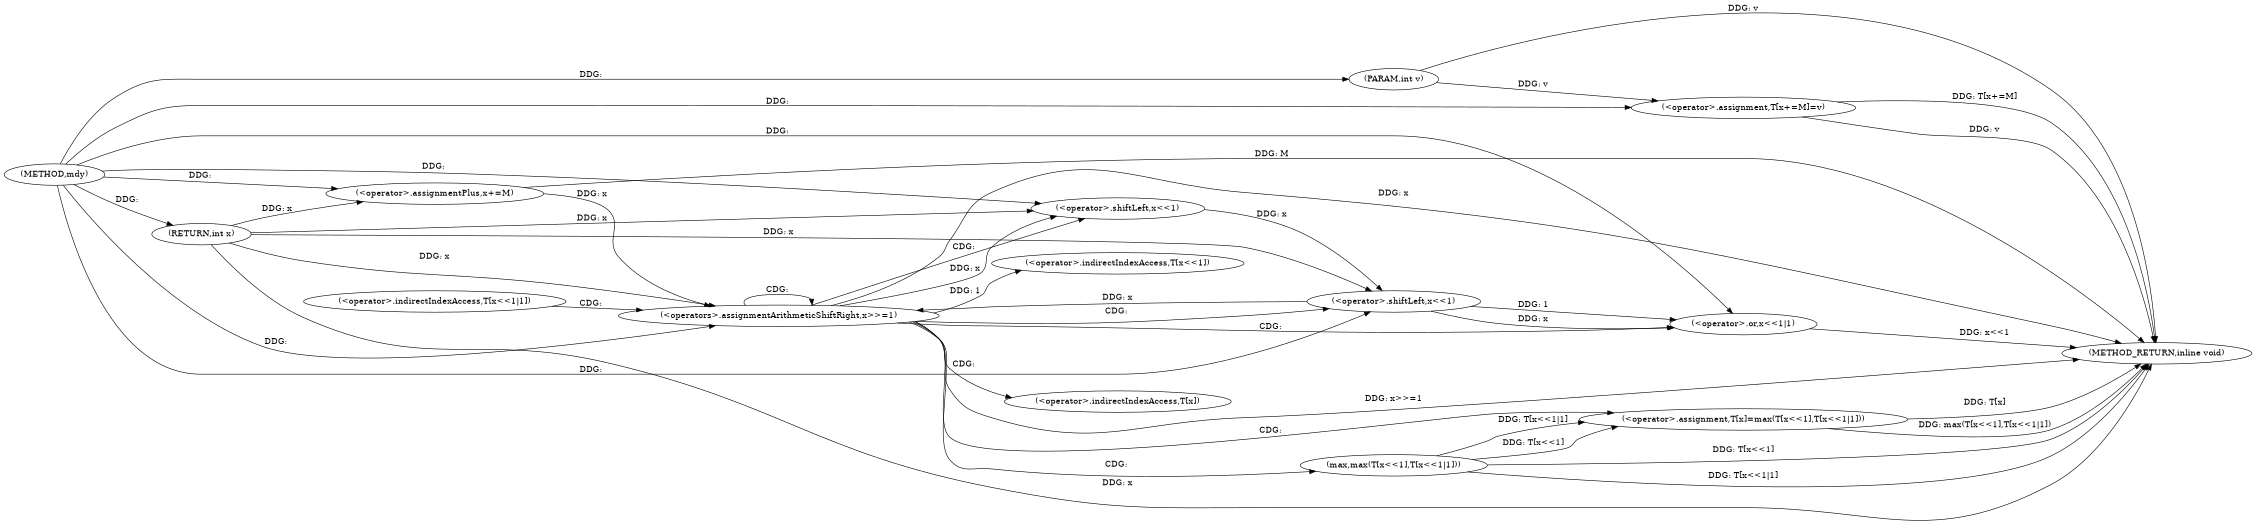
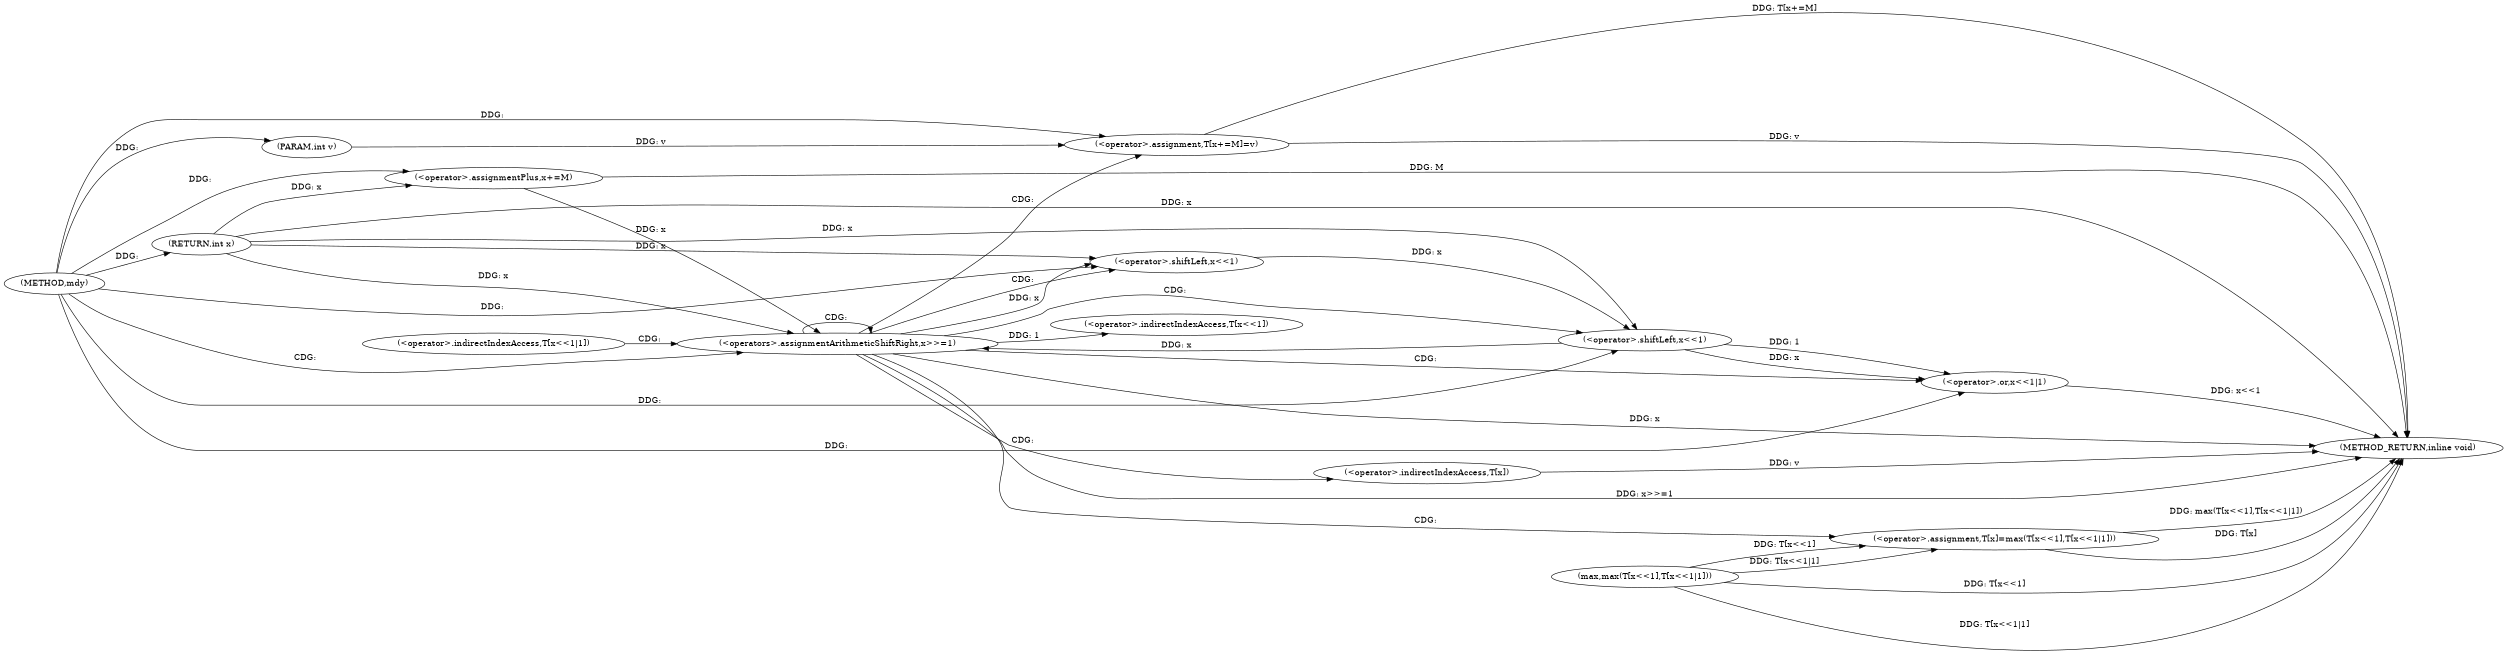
edge "(PARAM,int v)" -> "(METHOD_RETURN,inline void)": now "(<operator>.indirectIndexAccess,T[x])" -> "(METHOD_RETURN,inline void)"
edge "(METHOD,mdy)" -> "(<operators>.assignmentArithmeticShiftRight,x>>=1)": label "DDG: " -> "CDG: "
edge "(<operators>.assignmentArithmeticShiftRight,x>>=1)" -> "(max,max(T[x<<1],T[x<<1|1]))": now "(<operators>.assignmentArithmeticShiftRight,x>>=1)" -> "(<operator>.assignment,T[x+=M]=v)"
